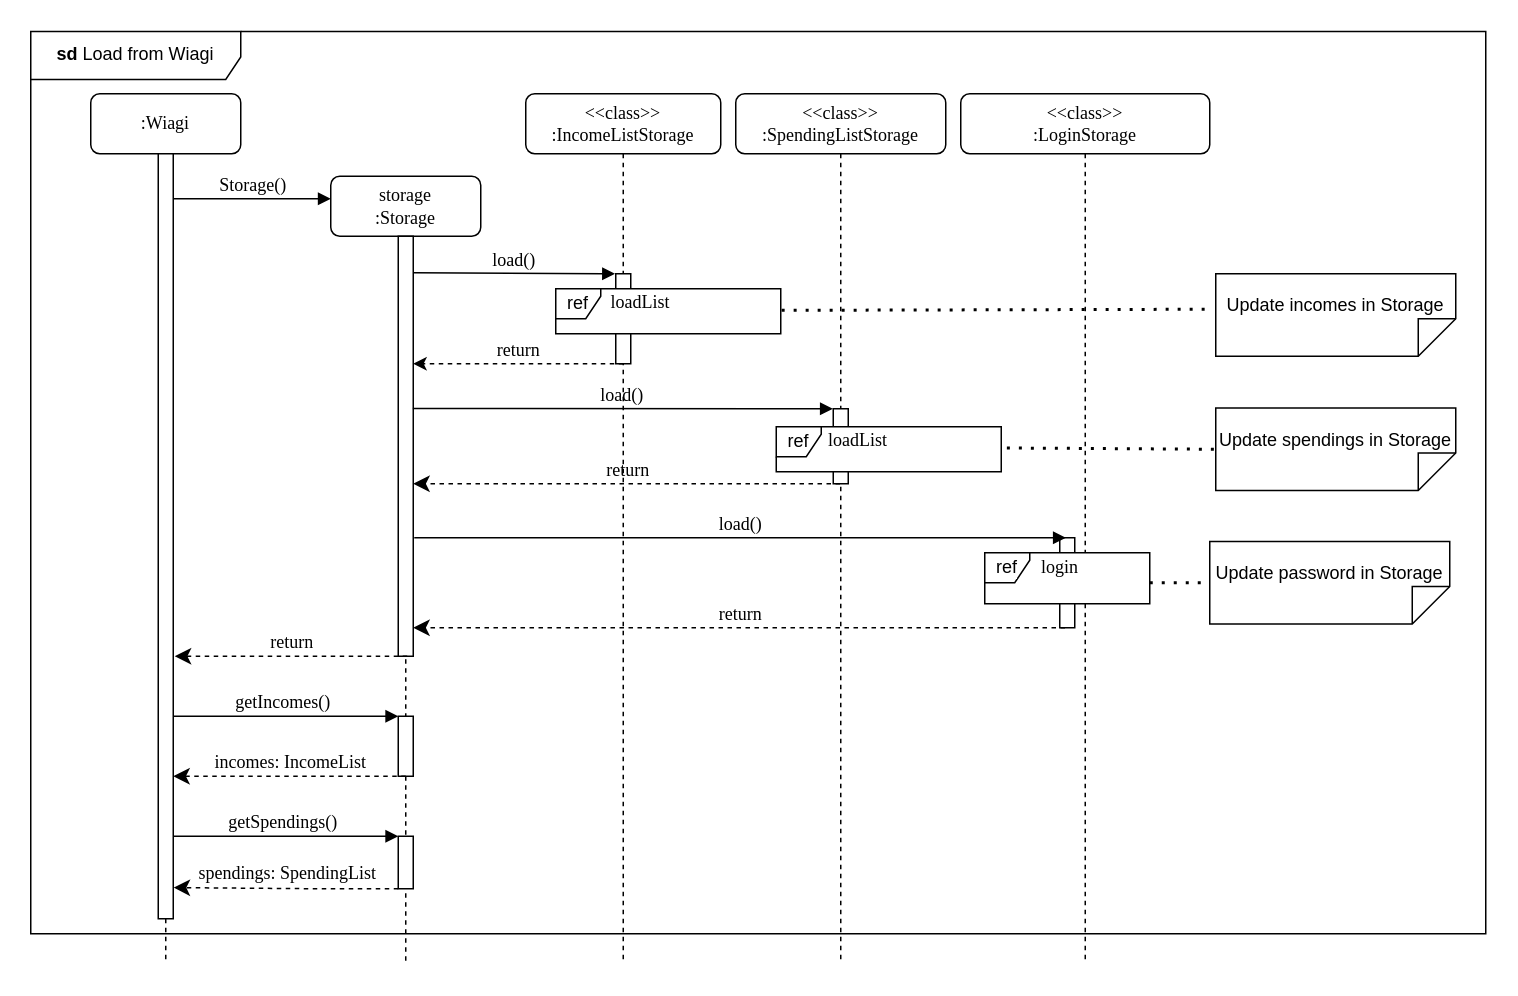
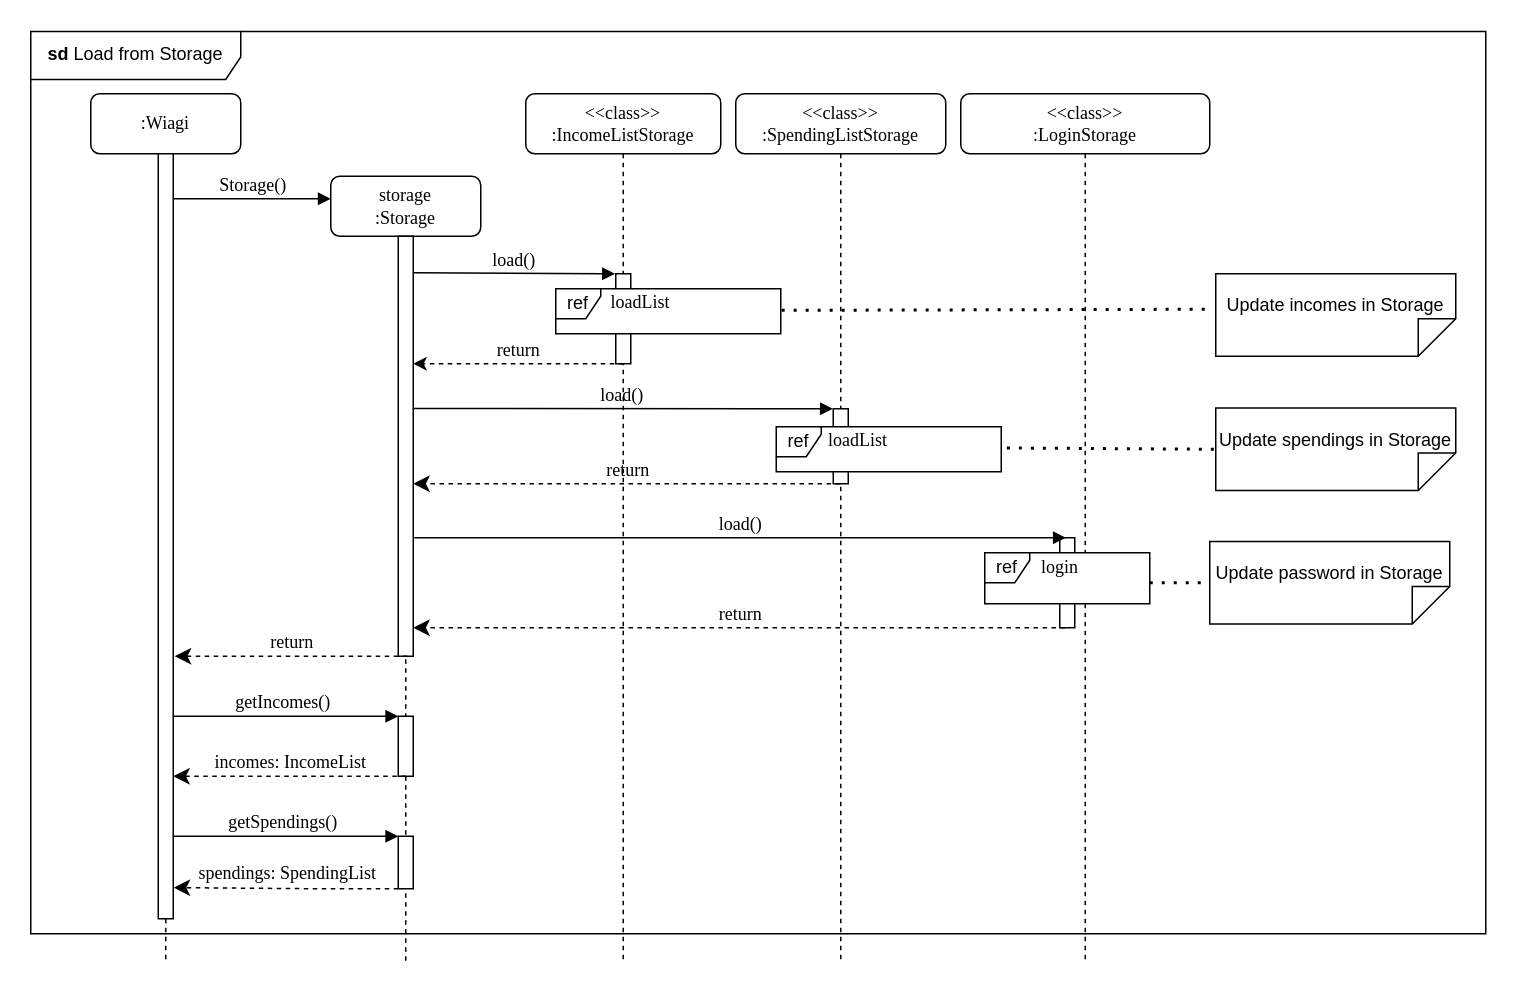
node "sd Load from Wiagi": label "sd Load from Wiagi" -> "sd Load from Storage"
